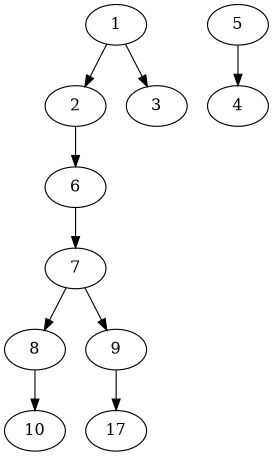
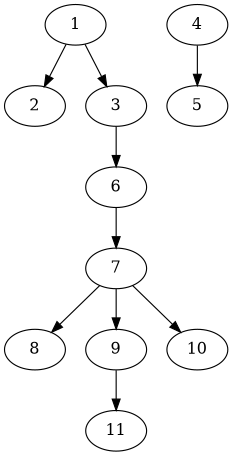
edge "5" -> "4": reversed
edge "2" -> "6": now "3" -> "6"
edge "8" -> "10": now "7" -> "10"
node "17": label "17" -> "11"
